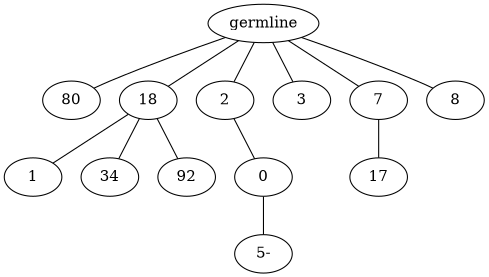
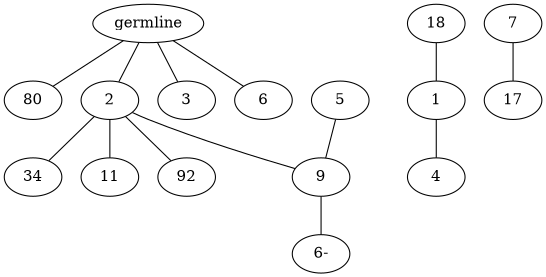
edge "germline" -- "18": removed
edge "germline" -- "7": removed
node "5": added
node "8": label "8" -> "6"
edge "18" -- "34": now "2" -- "34"
edge "18" -- "92": now "2" -- "92"
node "11": added
node "0": label "0" -> "9"
node "4": added
node "5-": label "5-" -> "6-"
